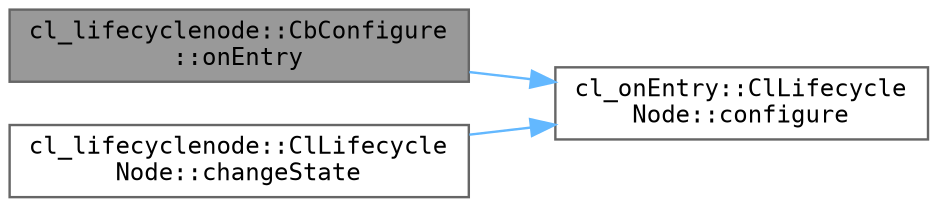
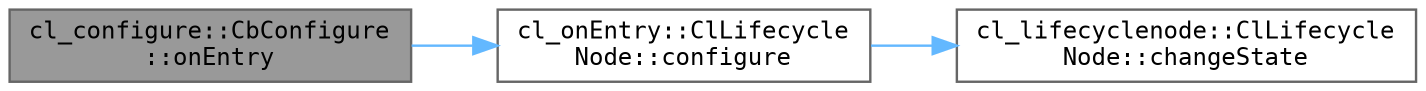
node "cl_lifecyclenode::CbConfigure ::onEntry": label "cl_lifecyclenode::CbConfigure ::onEntry" -> "cl_configure::CbConfigure ::onEntry"
edge "cl_lifecyclenode::ClLifecycle Node::changeState" -> "cl_onEntry::ClLifecycle Node::configure": reversed
